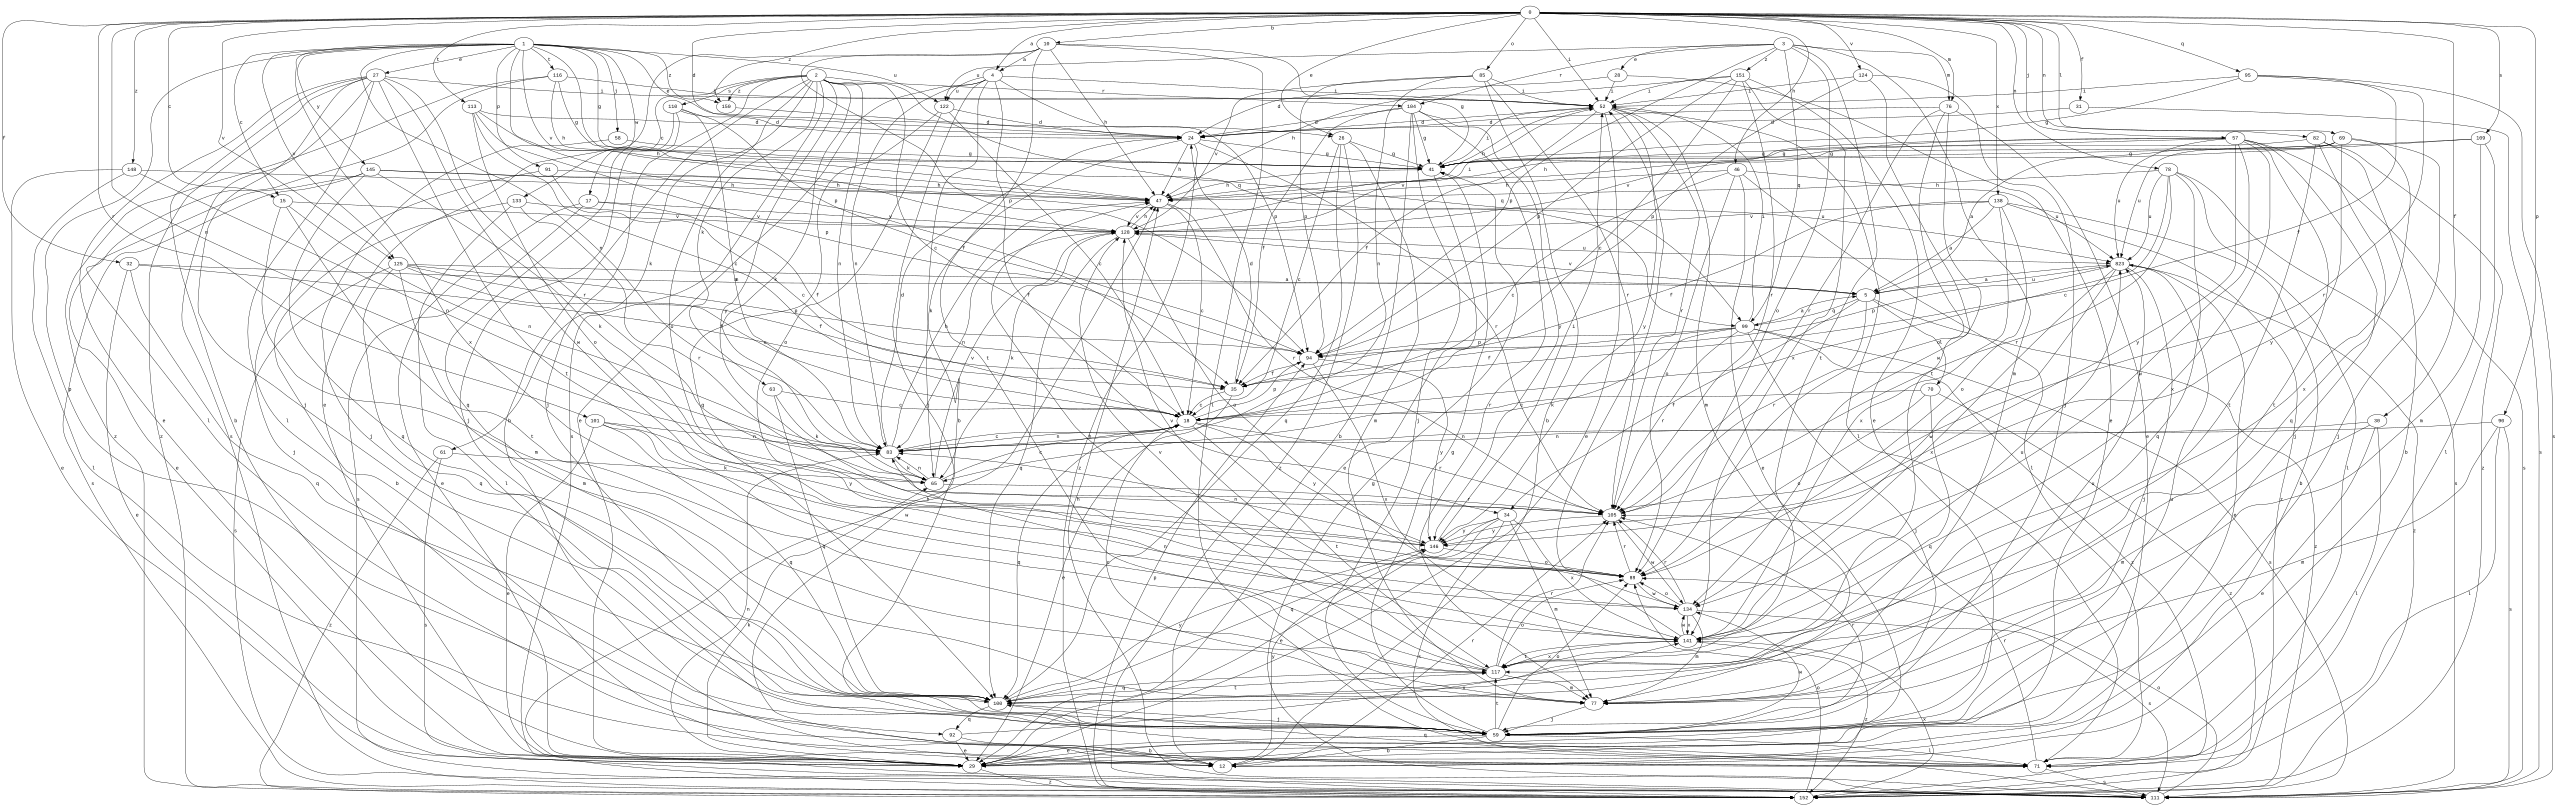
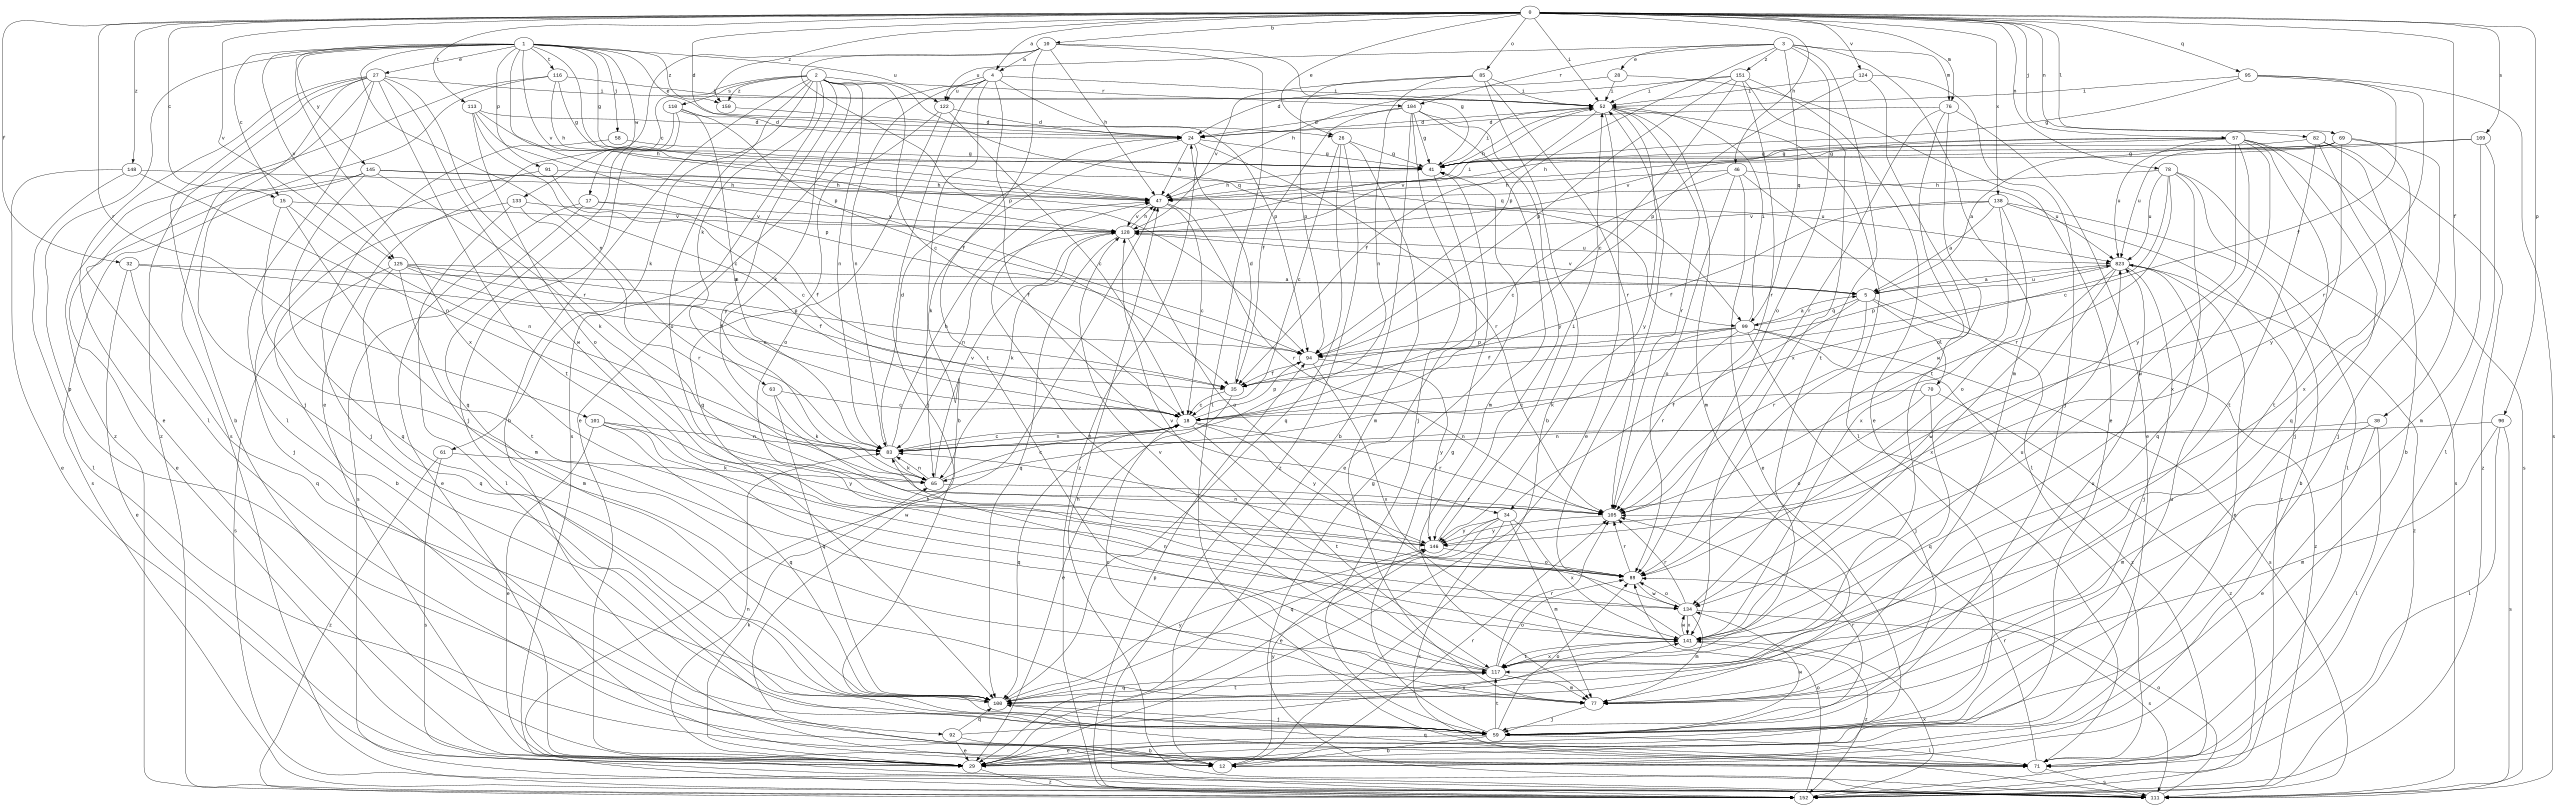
edge "0" -> "83": removed, label "n"
node "31": removed
edge "104" -> "77": label "r" -> "m"
edge "105" -> "134": removed, label "w"
edge "2" -> "59": removed, label "j"
edge "100" -> "92": reversed
